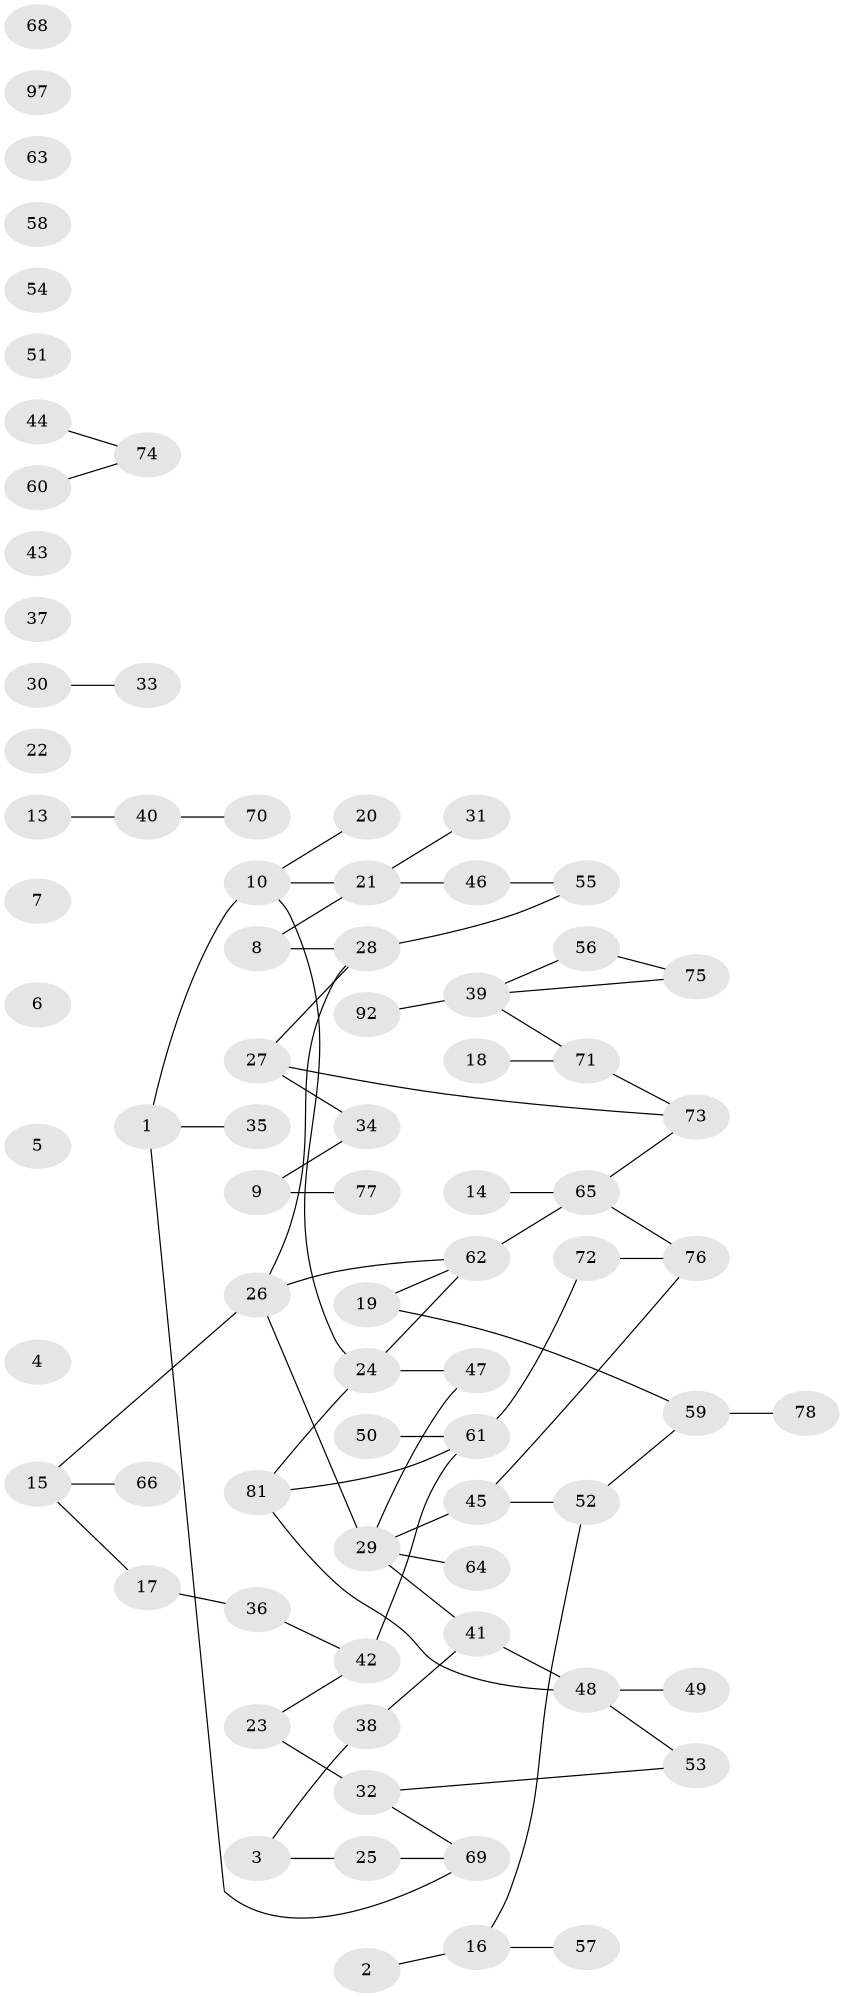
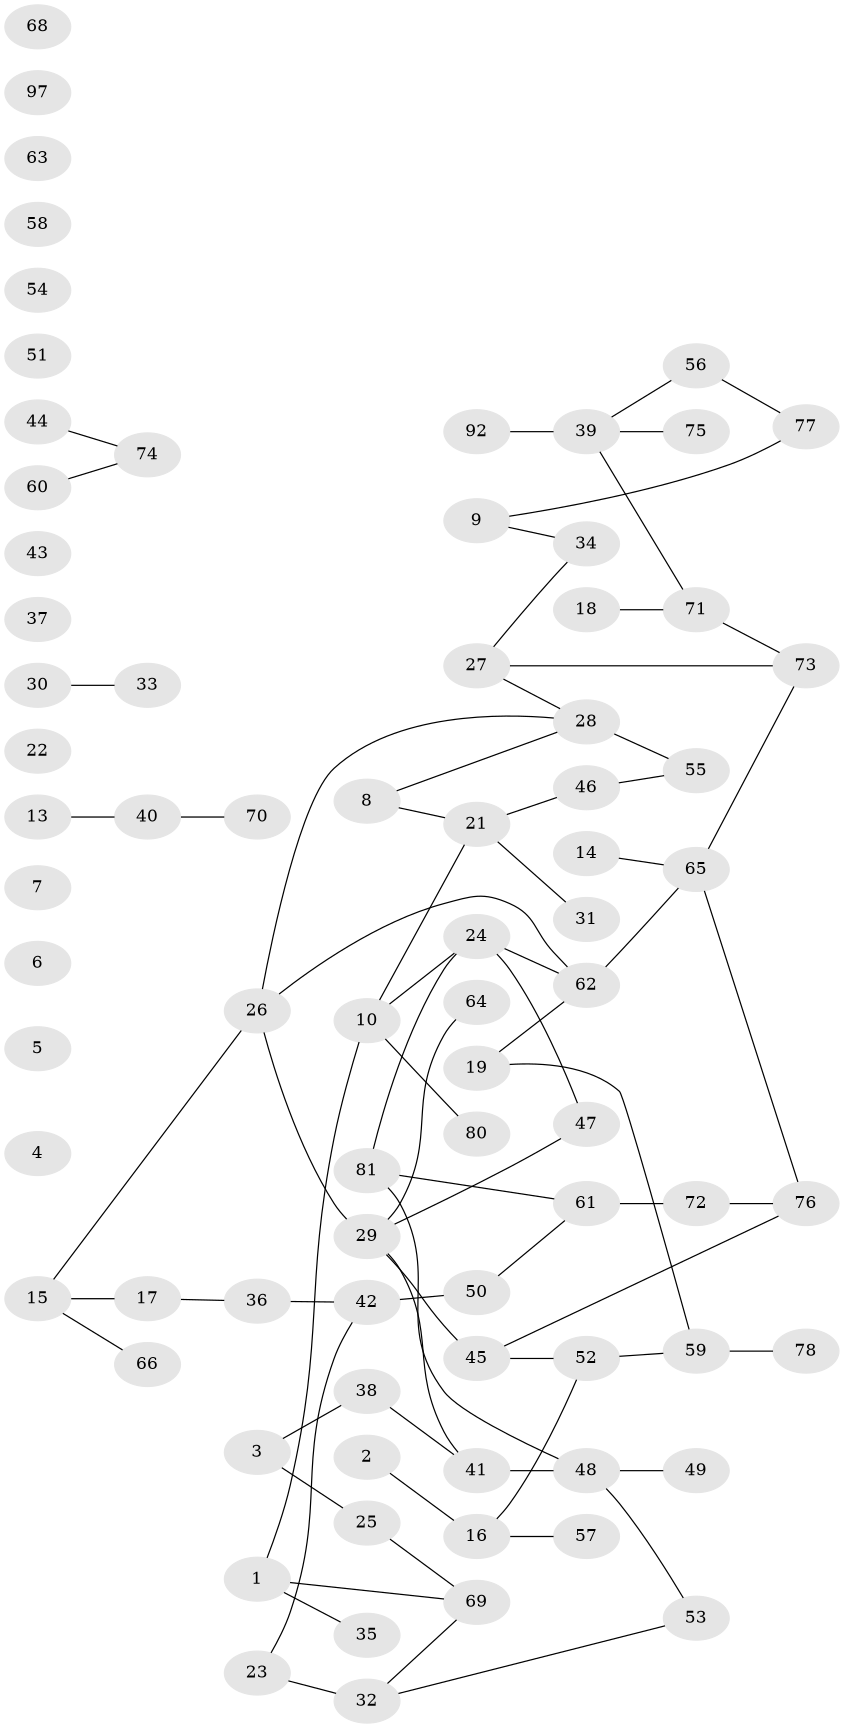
node "20": label "20" -> "80"
edge "56" -- "75": now "56" -- "77"
edge "61" -- "42": now "50" -- "42"
